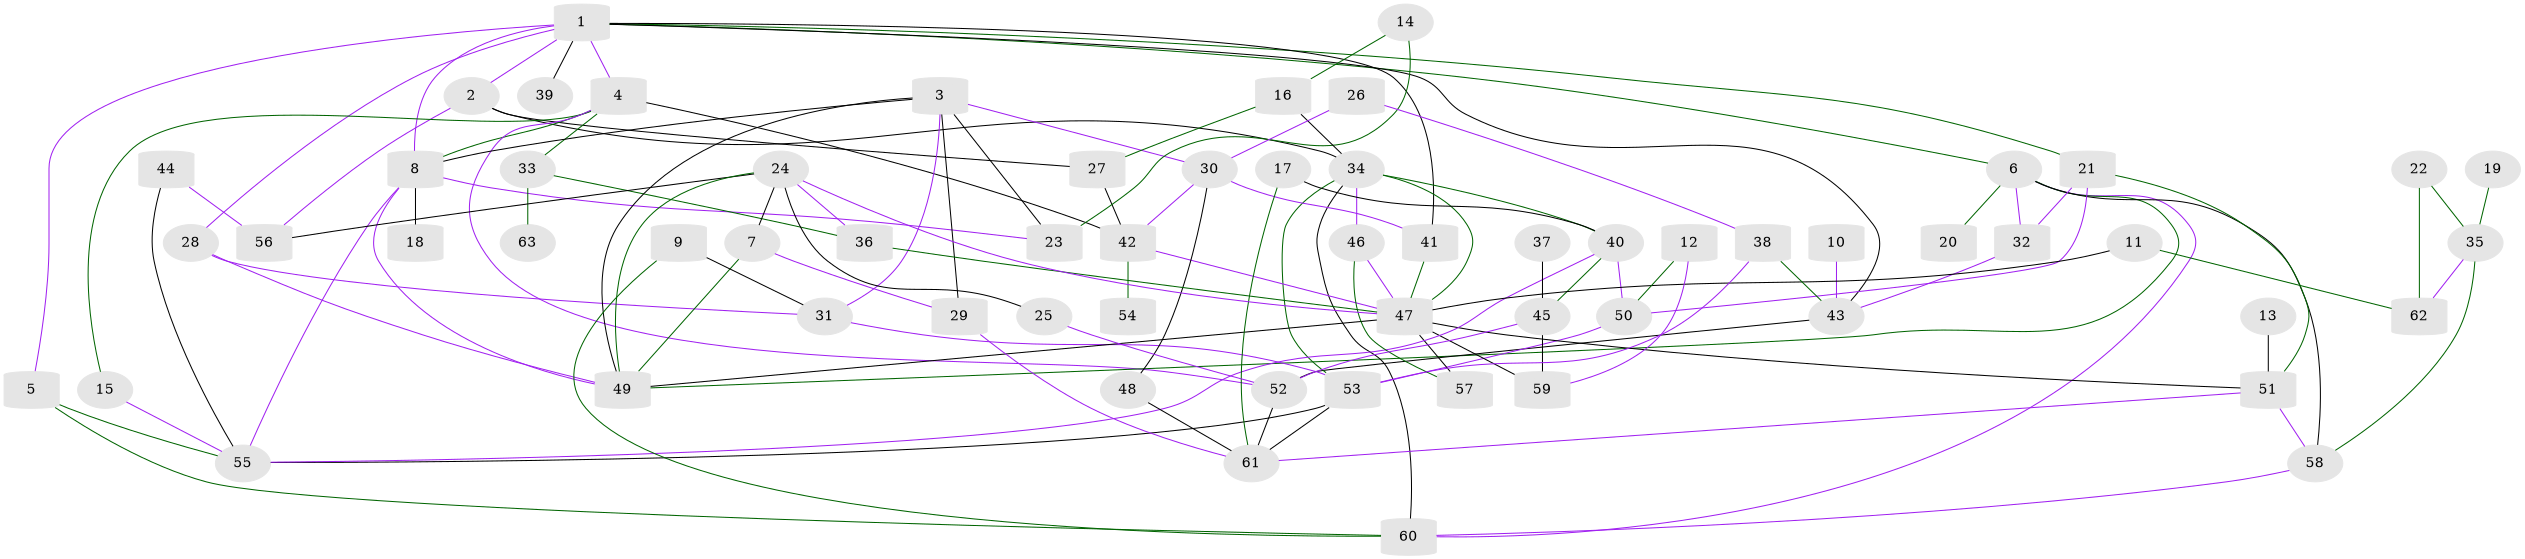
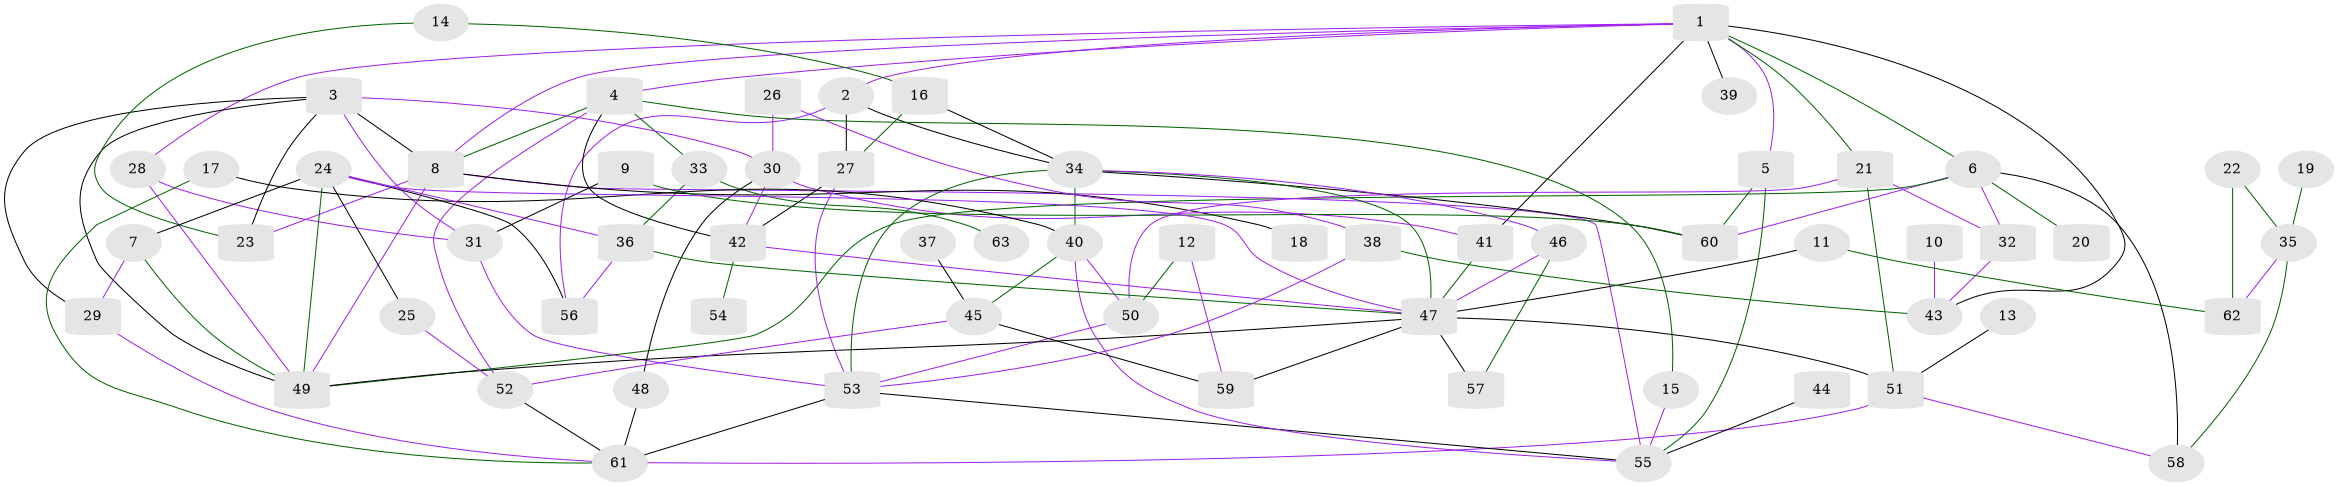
edge "44" -- "56": now "36" -- "56"
edge "27" -- "53": added
edge "43" -- "52": removed
edge "58" -- "60": removed
